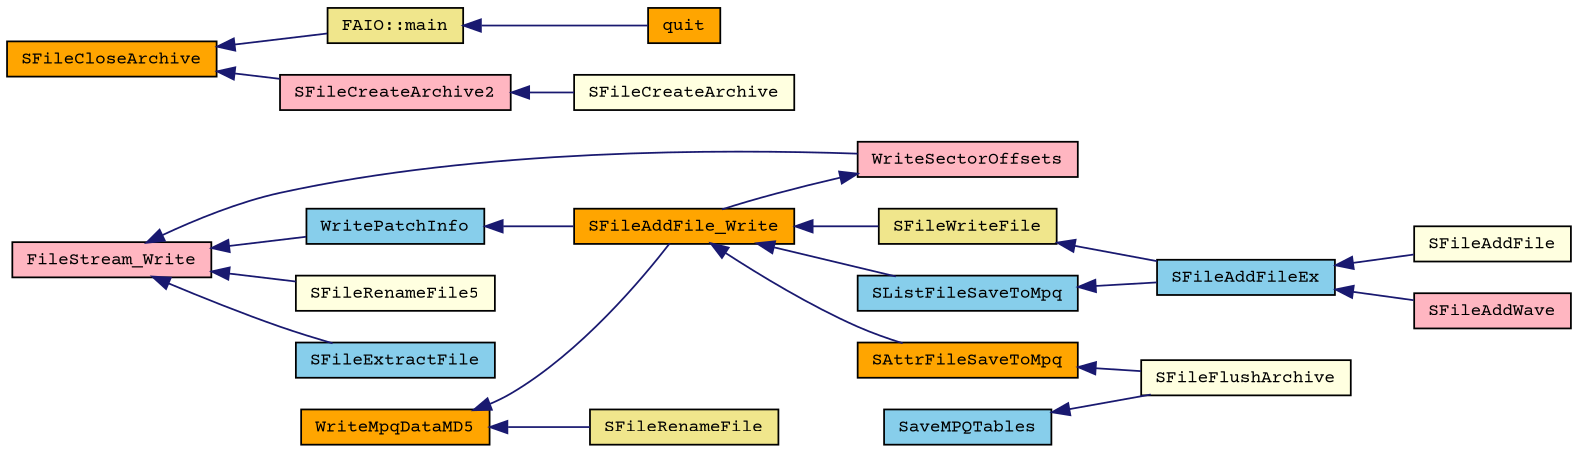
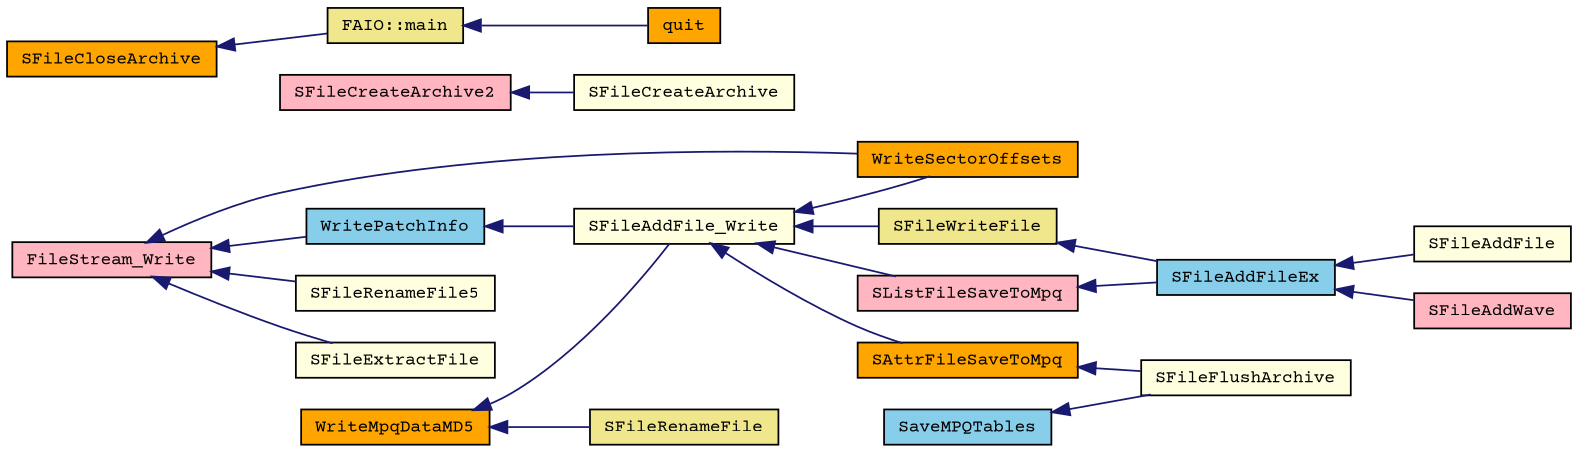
edge "SFileCreateArchive2" -> "SFileCloseArchive": removed
node "WriteSectorOffsets": fillcolor lightpink -> orange
edge "SFileAddFile_Write" -> "WriteSectorOffsets": reversed
node "SFileAddFile_Write": fillcolor orange -> lightyellow
node "SListFileSaveToMpq": fillcolor skyblue -> lightpink
node "SFileExtractFile": fillcolor skyblue -> lightyellow
